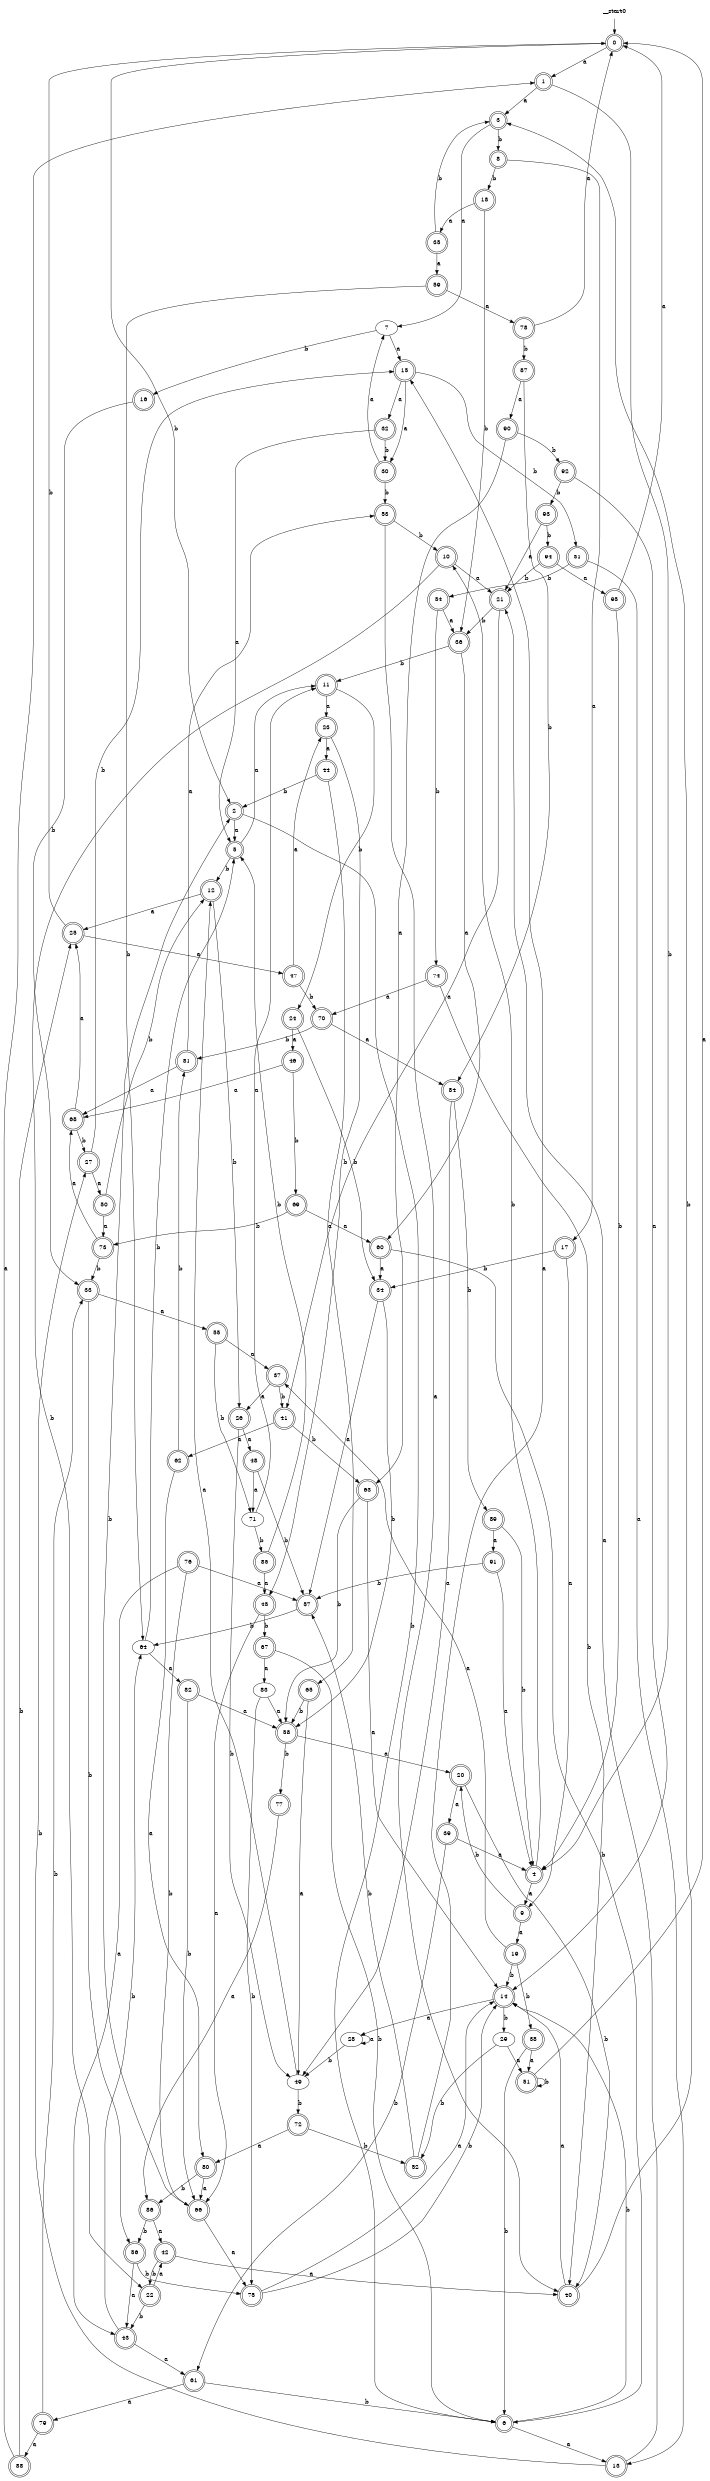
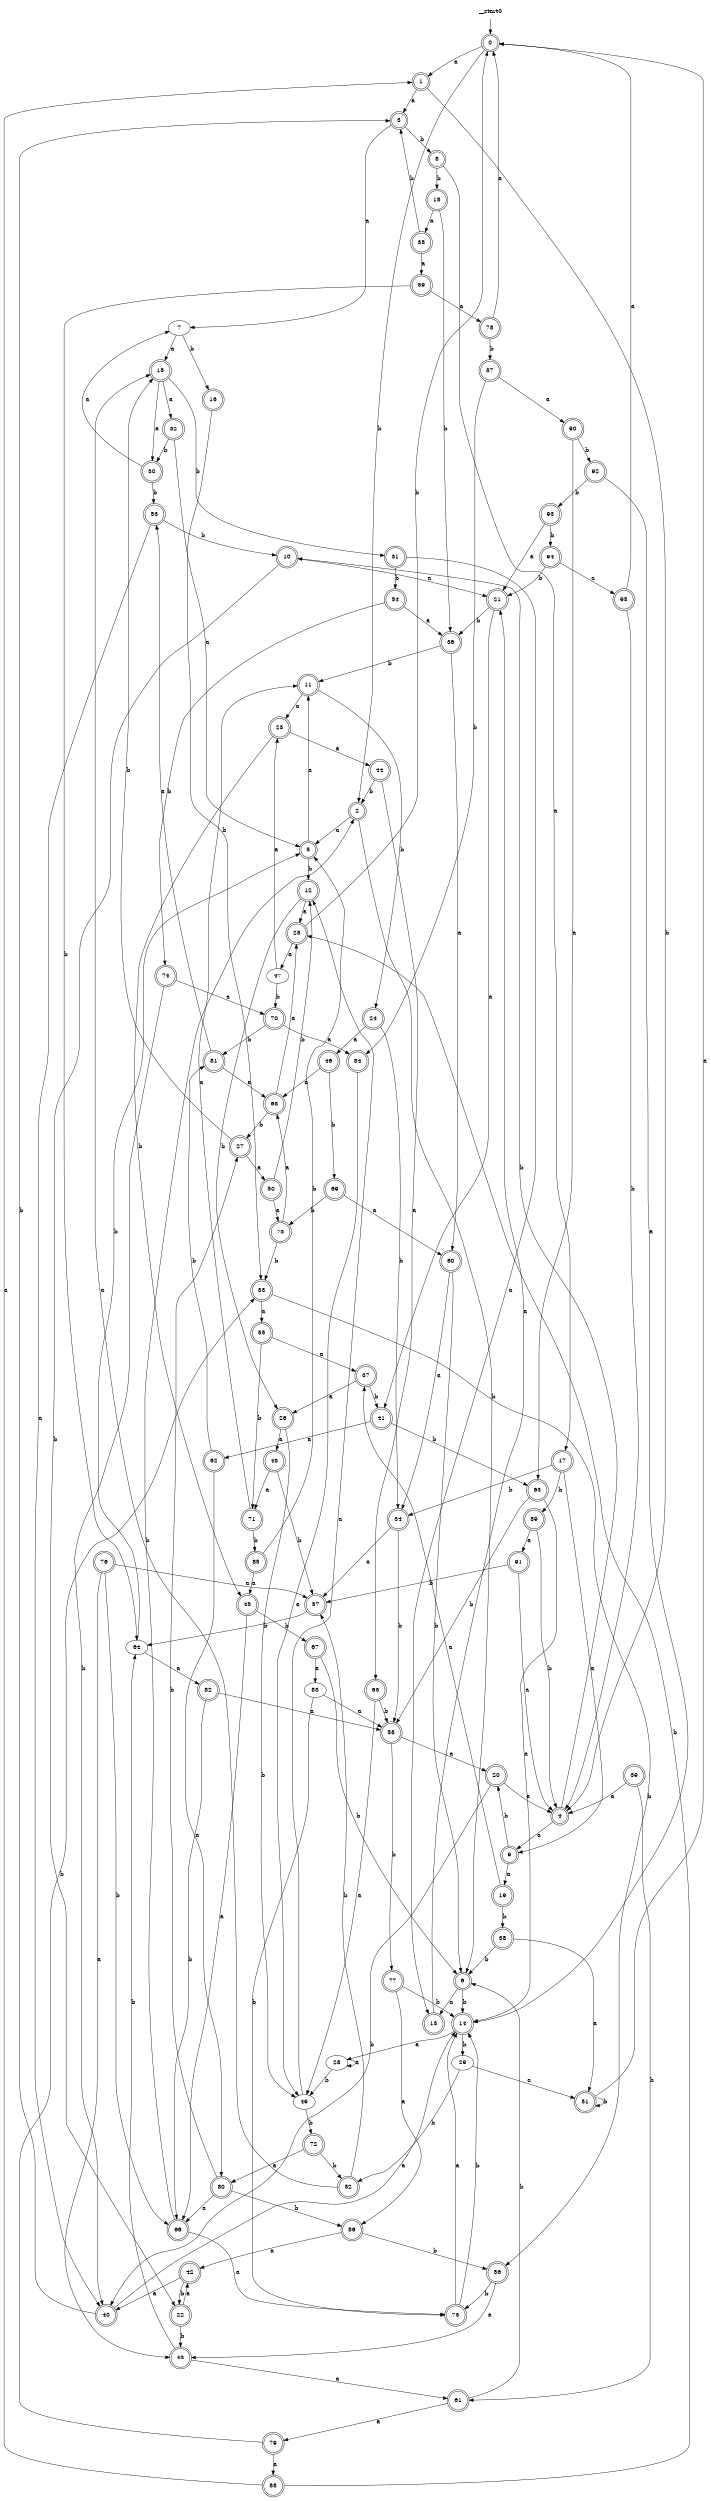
node "47": shape doublecircle -> ellipse
edge "84" -> "89": now "17" -> "89"
node "71": shape ellipse -> doublecircle
edge "20" -> "39": now "20" -> "4"
edge "19" -> "14": now "77" -> "14"
edge "13" -> "27": now "80" -> "27"
